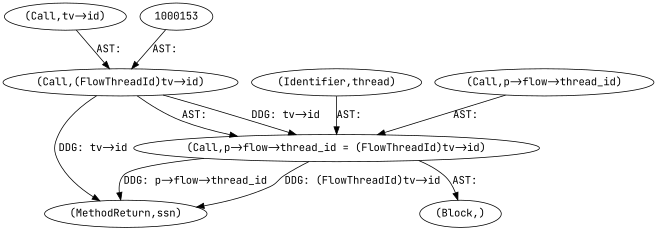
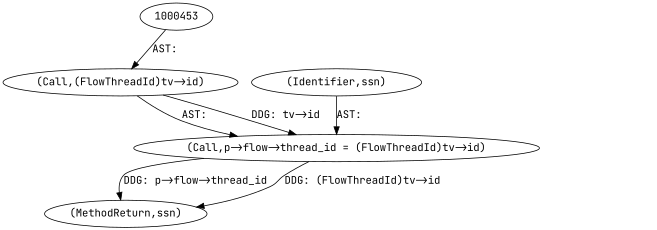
node "(Call,tv->id)": removed
node "1000153": label "1000153" -> "1000453"
node "(Identifier,thread)": label "(Identifier,thread)" -> "(Identifier,ssn)"
node "(Call,p->flow->thread_id)": removed
edge "(Call,(FlowThreadId)tv->id)" -> "(MethodReturn,ssn)": removed, label "DDG: tv->id"
node "(Block,)": removed
